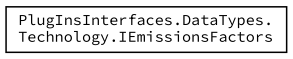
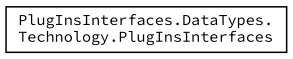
node "PlugInsInterfaces.DataTypes. Technology.IEmissionsFactors": label "PlugInsInterfaces.DataTypes. Technology.IEmissionsFactors" -> "PlugInsInterfaces.DataTypes. Technology.PlugInsInterfaces"
